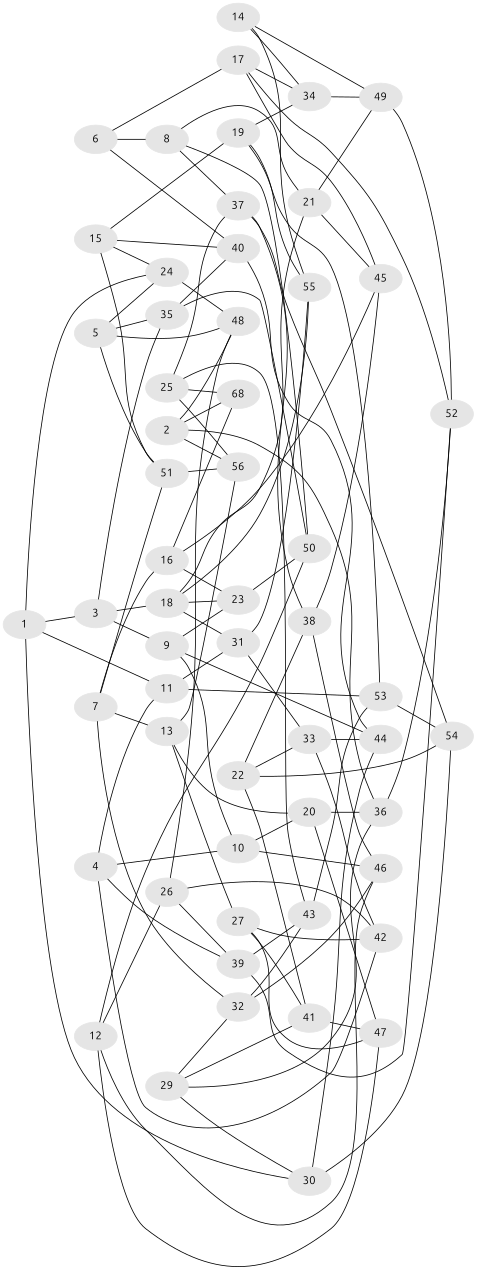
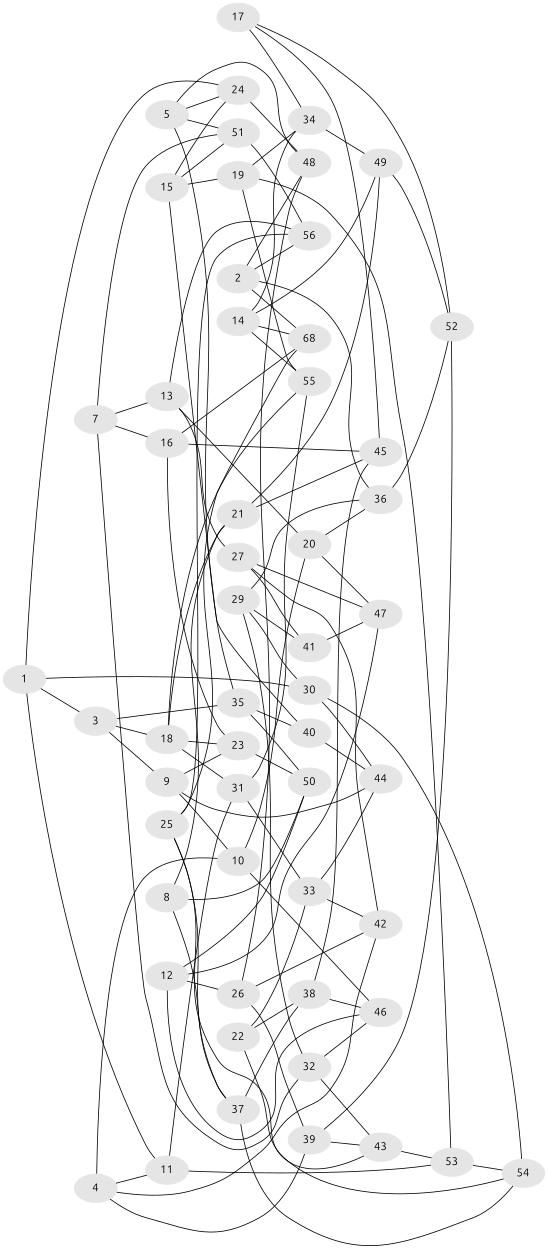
node "6": removed
edge "14" -- "68": added
edge "22" -- "41": removed
